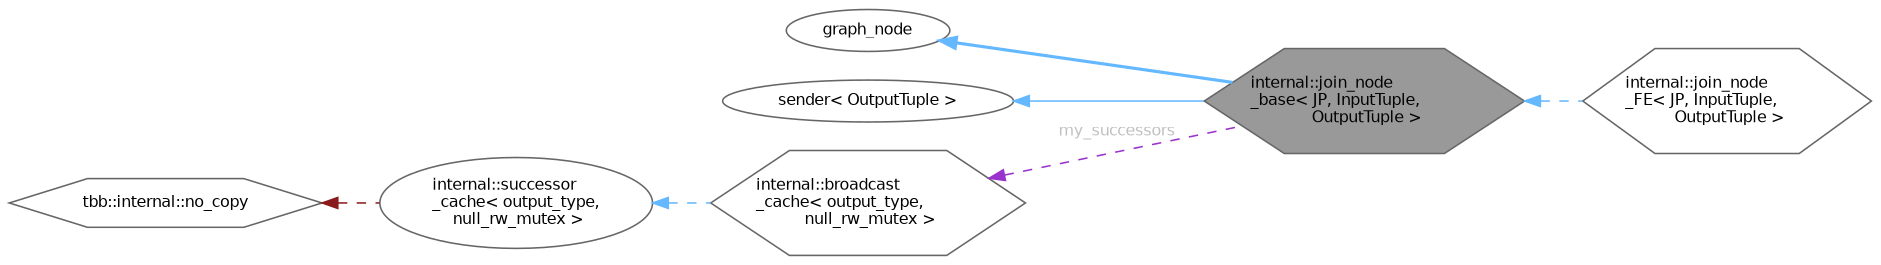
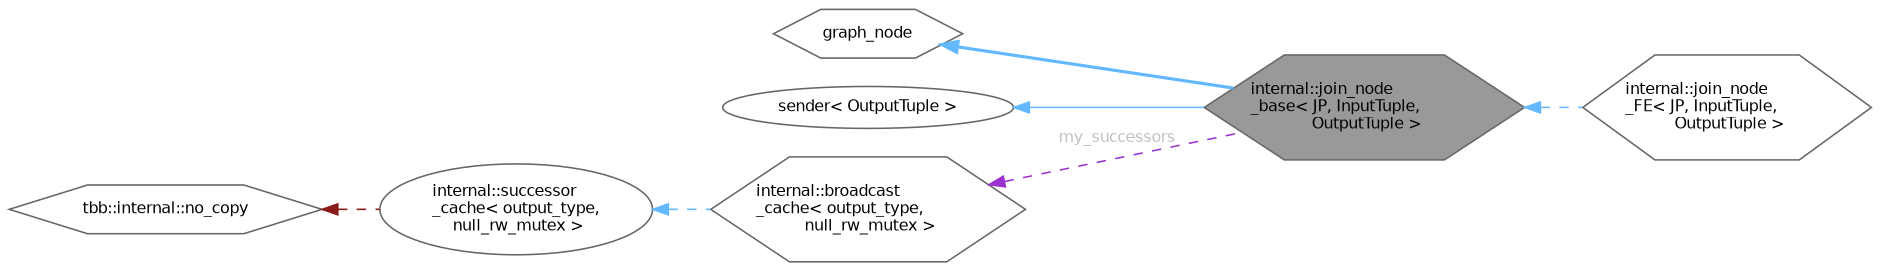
node "graph_node": shape ellipse -> hexagon
